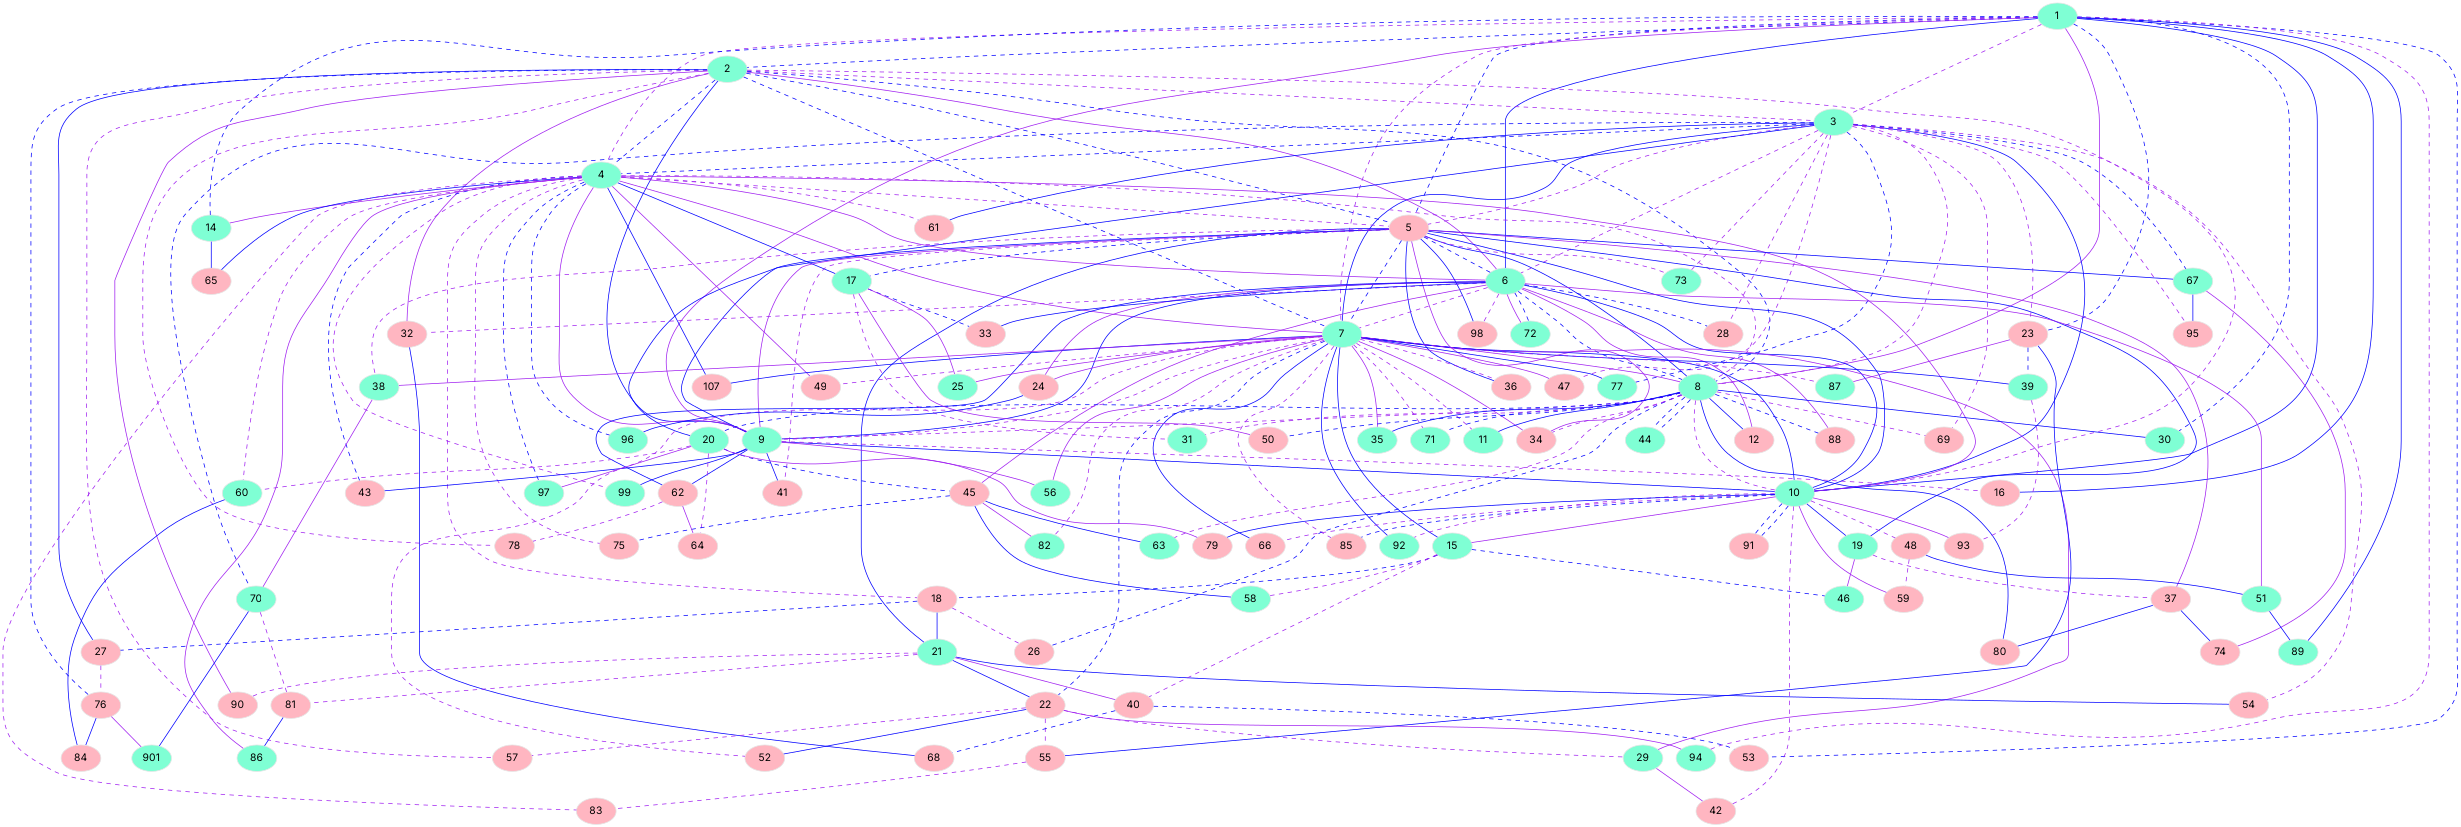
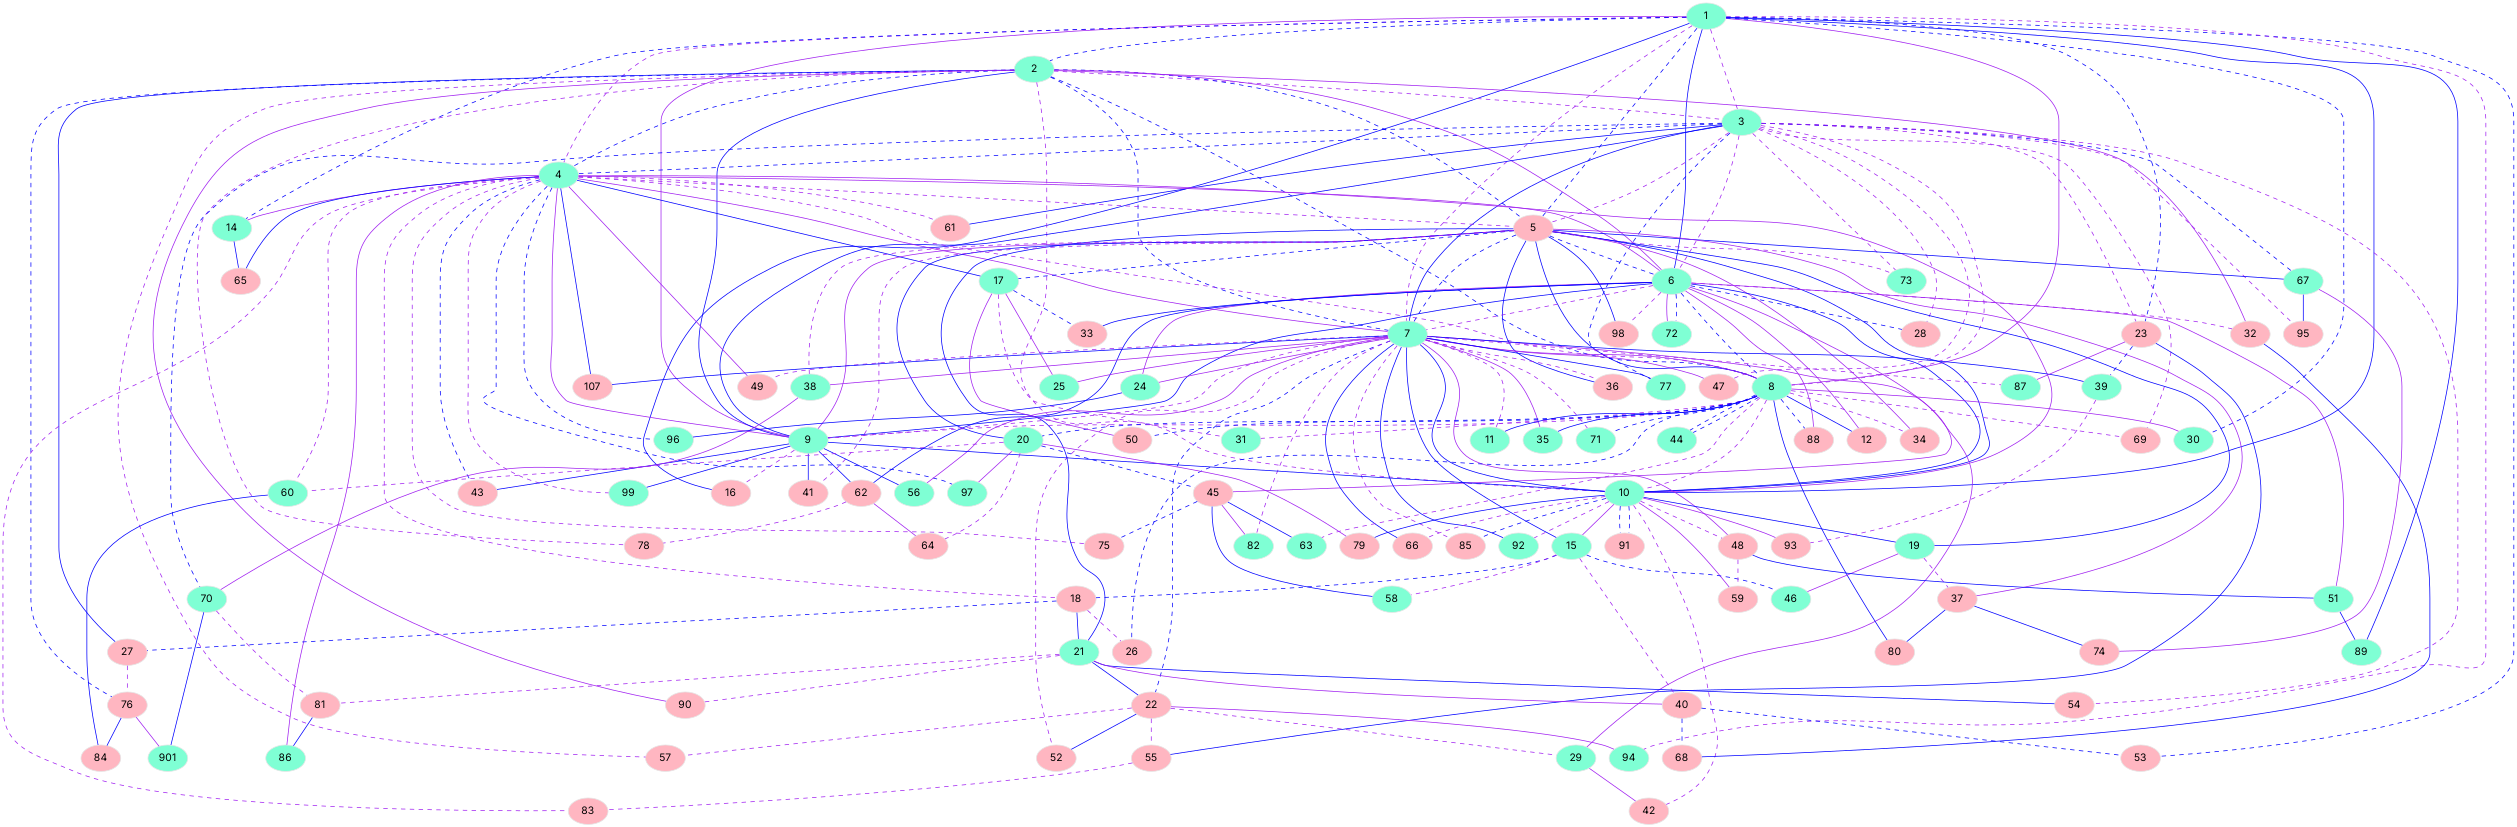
edge "3" -- "10": removed
edge "7" -- "34": now "7" -- "48"
node "24": fillcolor lightpink -> aquamarine
edge "8" -- "30": color blue -> purple
edge "9" -- "56": color purple -> blue
